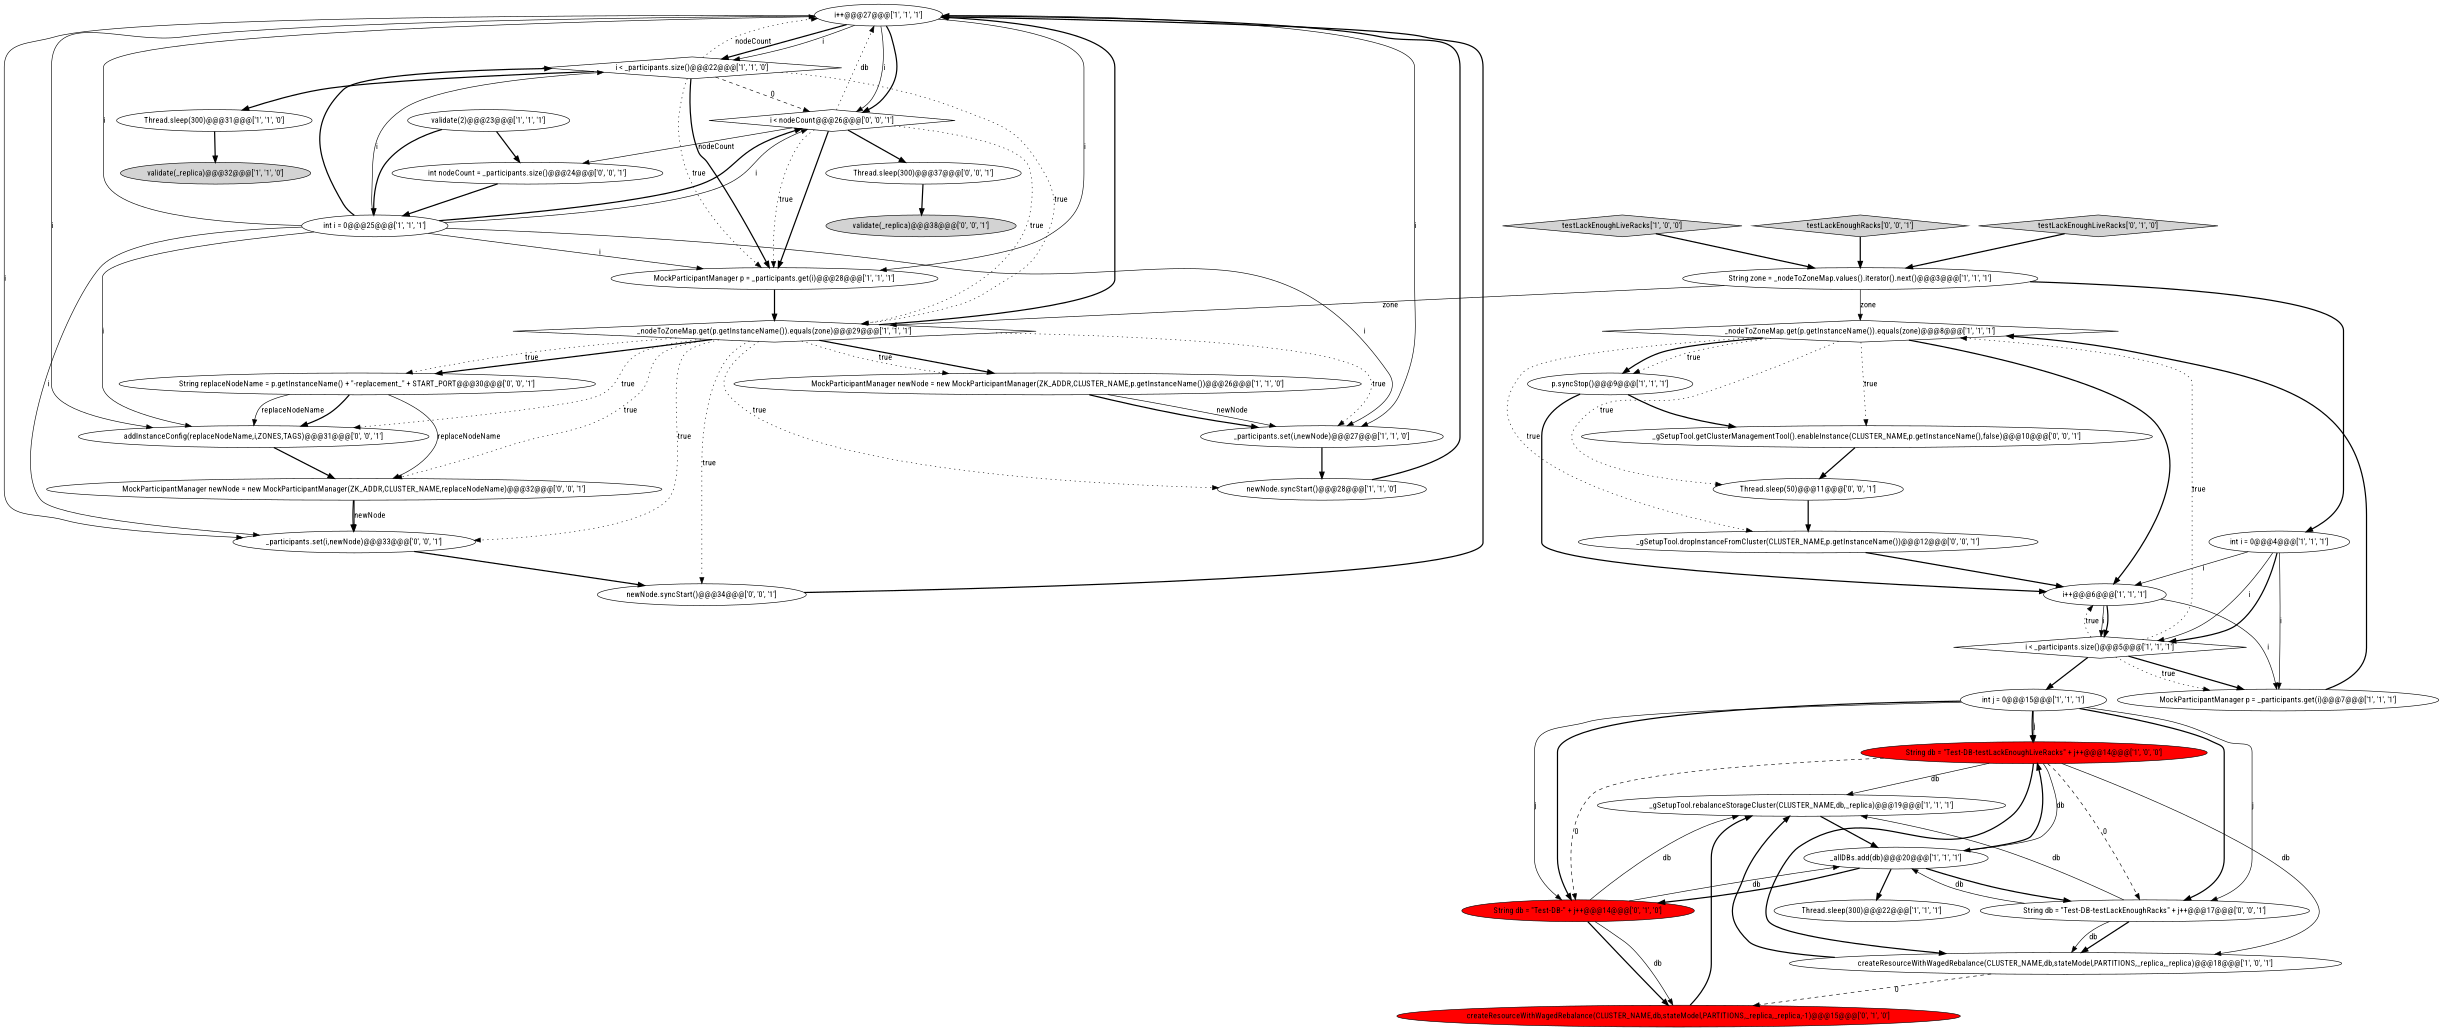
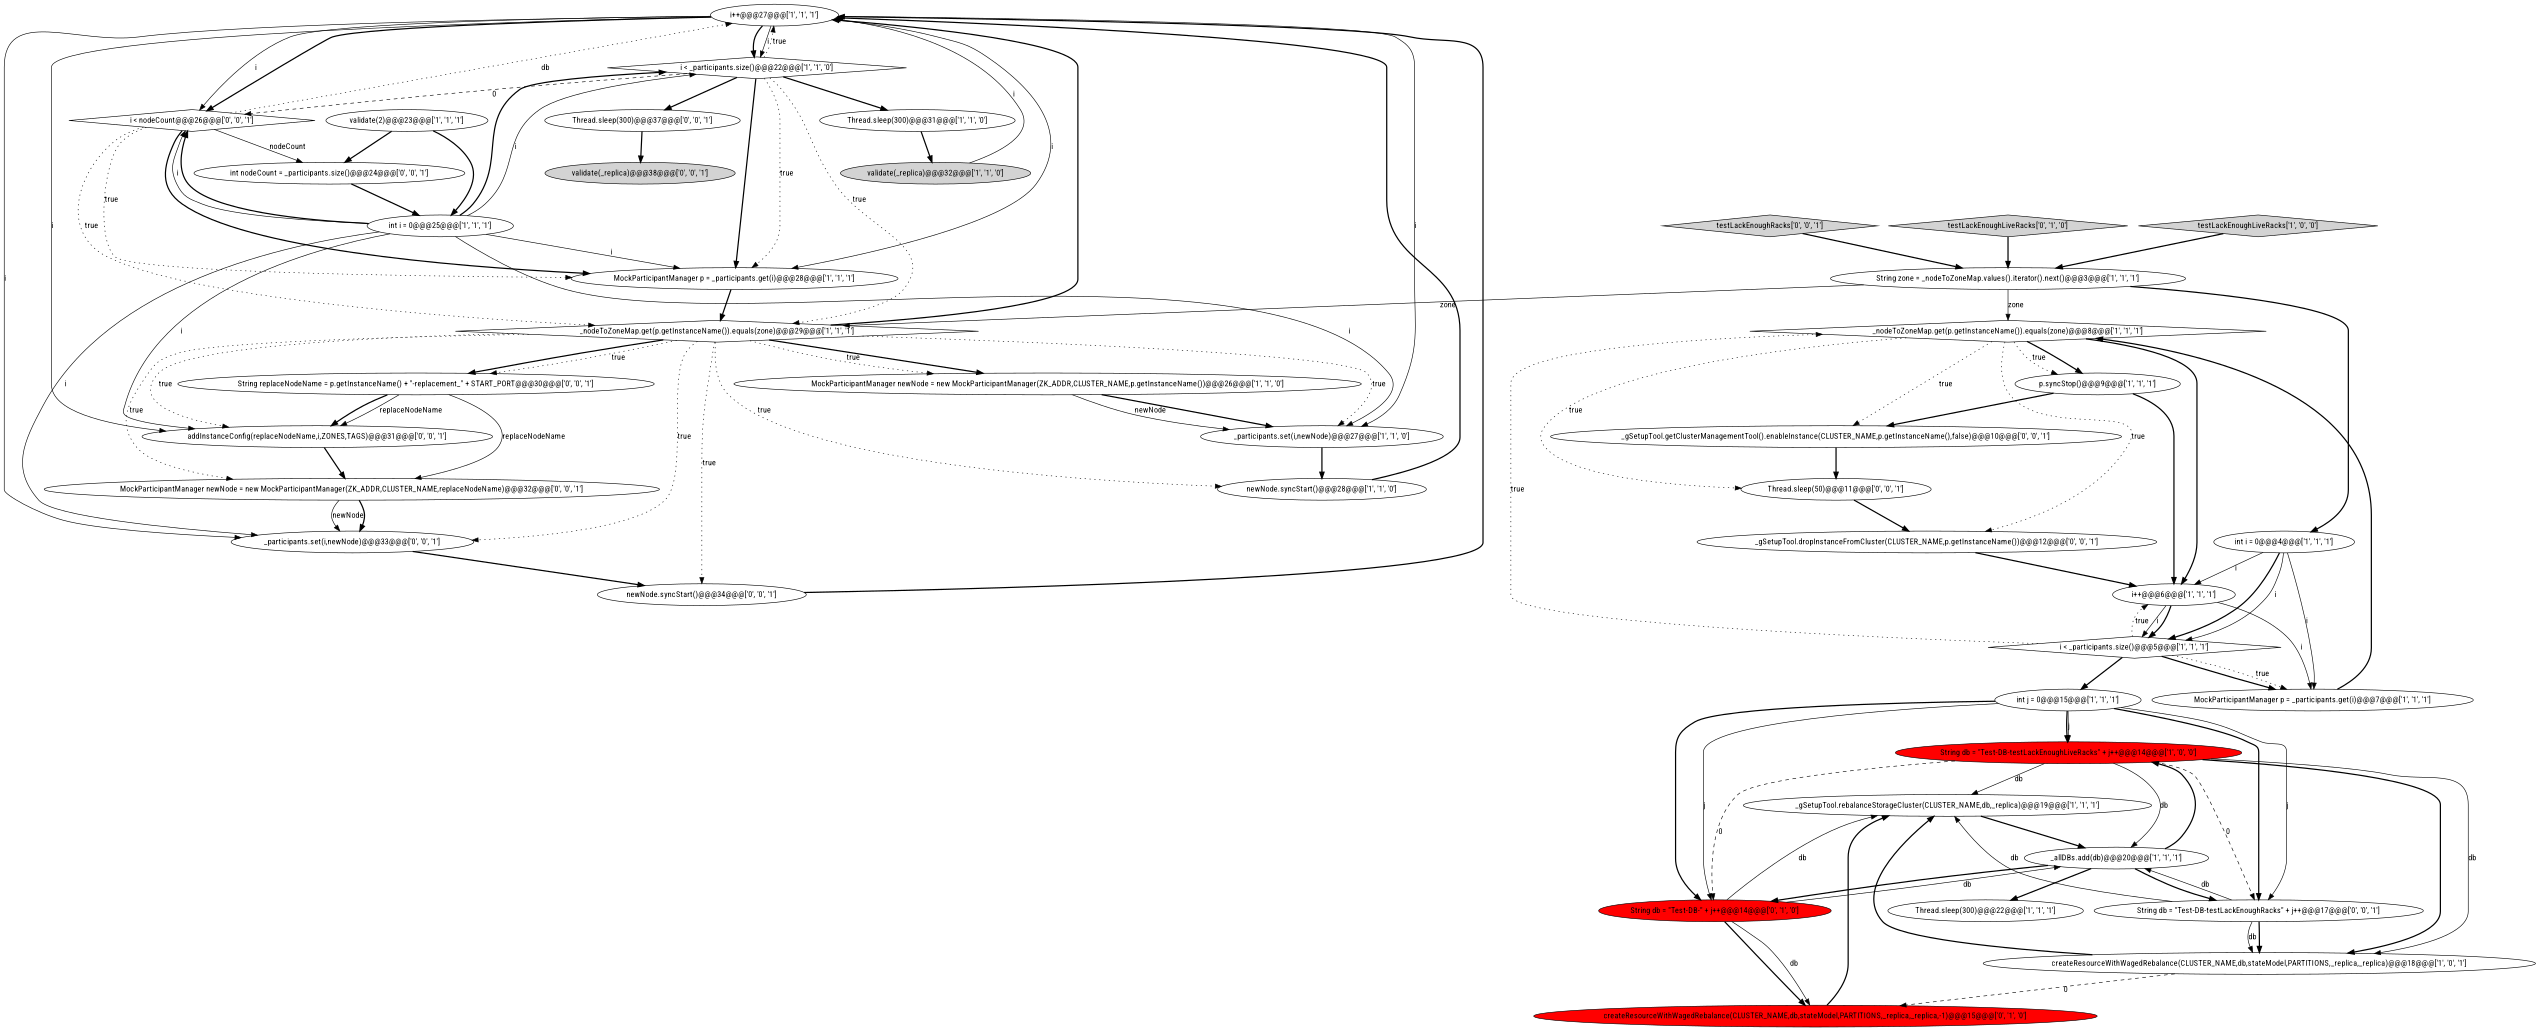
edge "int i = 0@@@25@@@['1', '1', '1']" -> "i++@@@27@@@['1', '1', '1']": now "validate(_replica)@@@32@@@['1', '1', '0']" -> "i++@@@27@@@['1', '1', '1']"
edge "i < _participants.size()@@@22@@@['1', '1', '0']" -> "i++@@@27@@@['1', '1', '1']": label "nodeCount" -> "true"
edge "i < nodeCount@@@26@@@['0', '0', '1']" -> "Thread.sleep(300)@@@37@@@['0', '0', '1']": now "i < _participants.size()@@@22@@@['1', '1', '0']" -> "Thread.sleep(300)@@@37@@@['0', '0', '1']"
